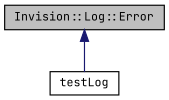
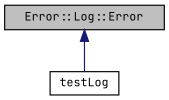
node "Invision::Log::Error": label "Invision::Log::Error" -> "Error::Log::Error"
